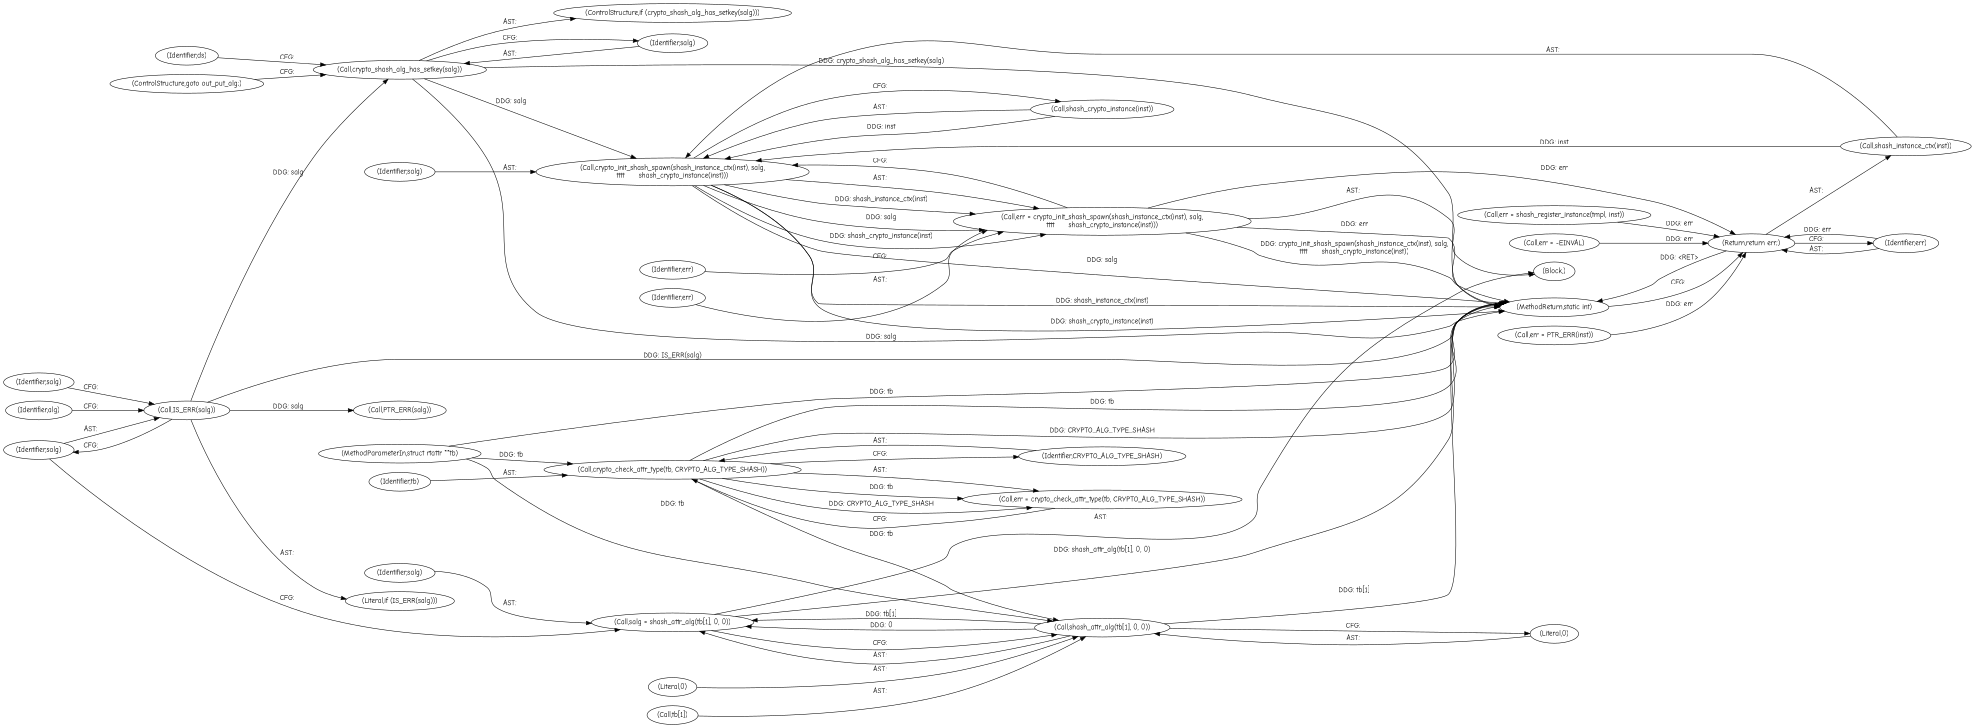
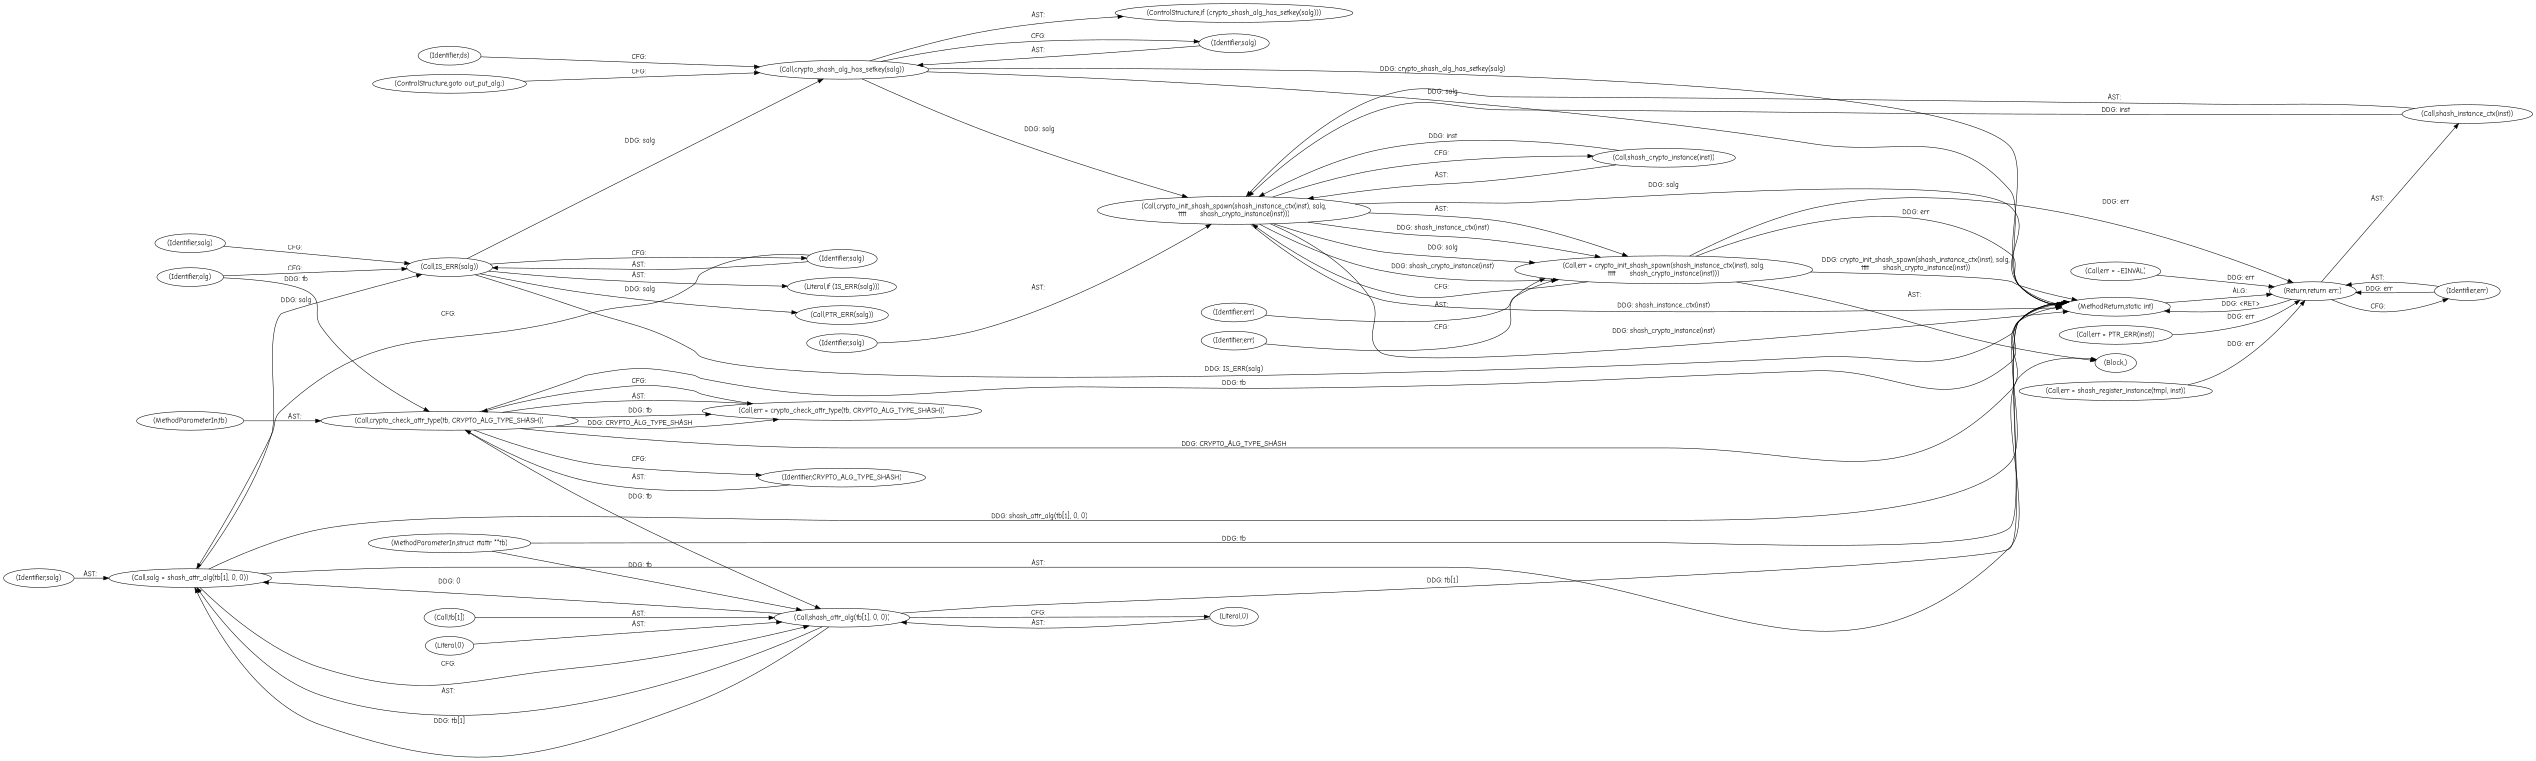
edge "(MethodReturn,static int)" -> "(Return,return err;)": label "CFG: " -> "ALG: "
edge "(Call,salg = shash_attr_alg(tb[1], 0, 0))" -> "(Call,IS_ERR(salg))": added, label "DDG: salg"
edge "(MethodParameterIn,struct rtattr **tb)" -> "(Call,crypto_check_attr_type(tb, CRYPTO_ALG_TYPE_SHASH))": now "(Identifier,alg)" -> "(Call,crypto_check_attr_type(tb, CRYPTO_ALG_TYPE_SHASH))"
node "(Identifier,tb)": label "(Identifier,tb)" -> "(MethodParameterIn,tb)"
